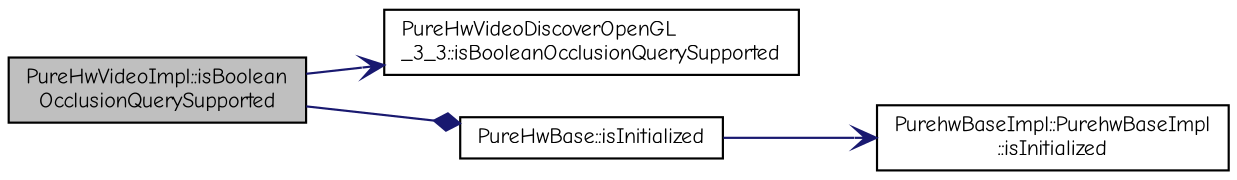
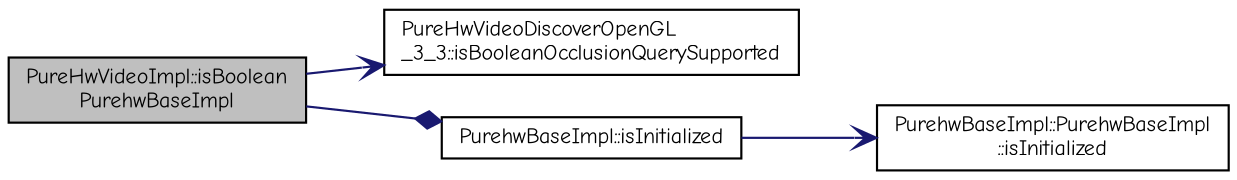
node "PureHwVideoImpl::isBoolean OcclusionQuerySupported": label "PureHwVideoImpl::isBoolean OcclusionQuerySupported" -> "PureHwVideoImpl::isBoolean PurehwBaseImpl"
node "PureHwBase::isInitialized": label "PureHwBase::isInitialized" -> "PurehwBaseImpl::isInitialized"
